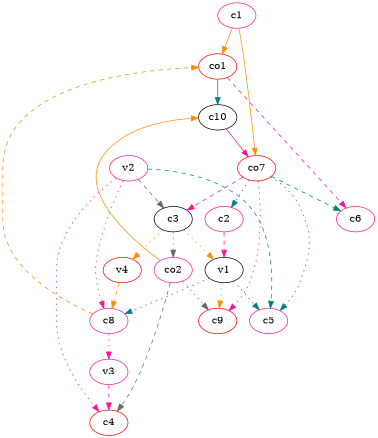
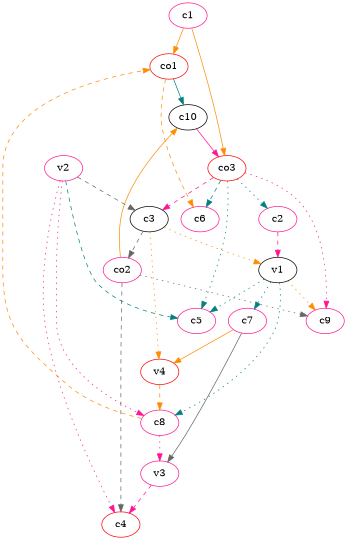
edge "co1" -> "c6": color deeppink -> darkorange
node "co7": label "co7" -> "co3"
edge "c3" -> "co2": style dotted -> dashed
node "c9": color red -> deeppink
node "c7": added
